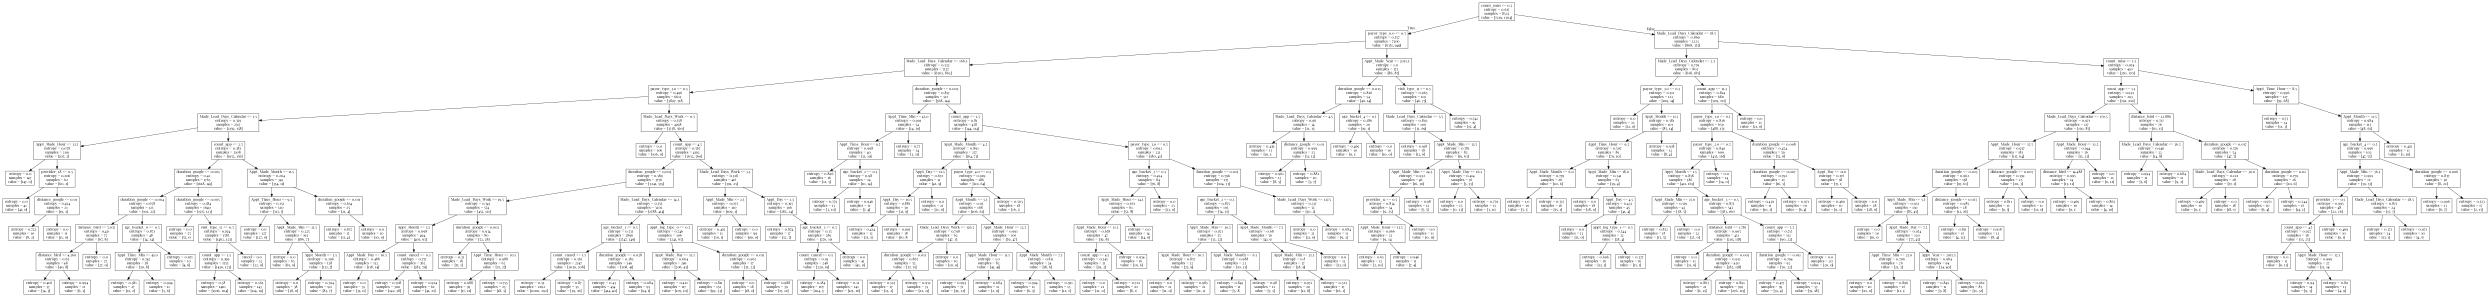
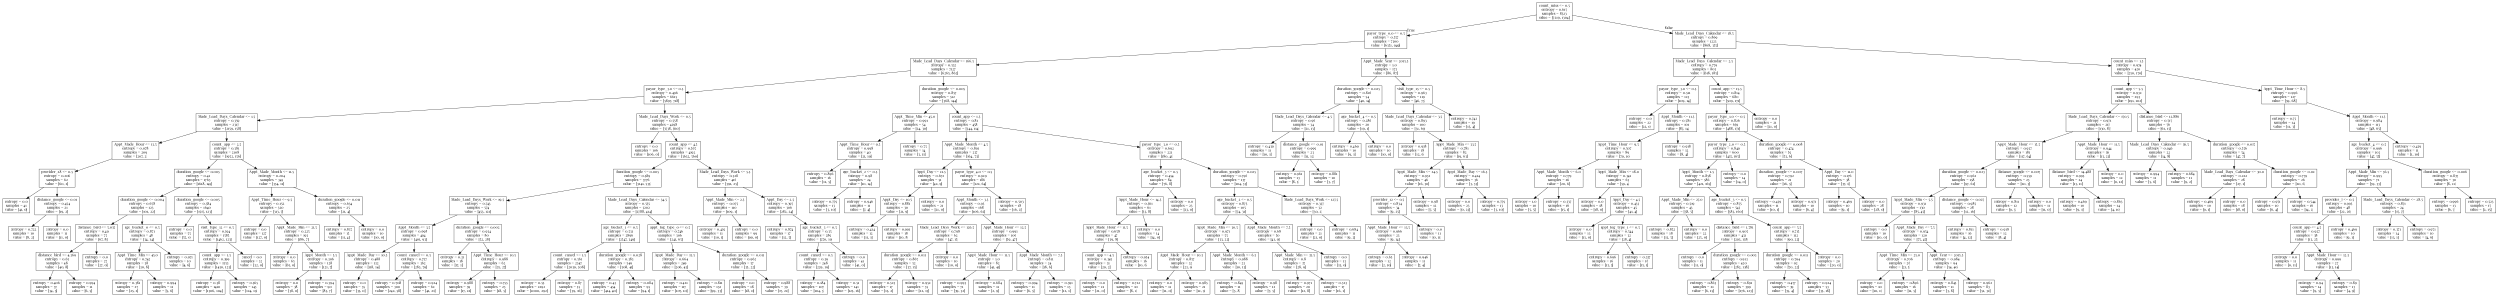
node "entropy = 0.0 samples = 147 value = [147, 0]": removed
node "entropy = 0.87 google = 55 value = [39, 16]": label "entropy = 0.87 google = 55 value = [39, 16]" -> "entropy = 0.87 samples = 55 value = [39, 16]"
